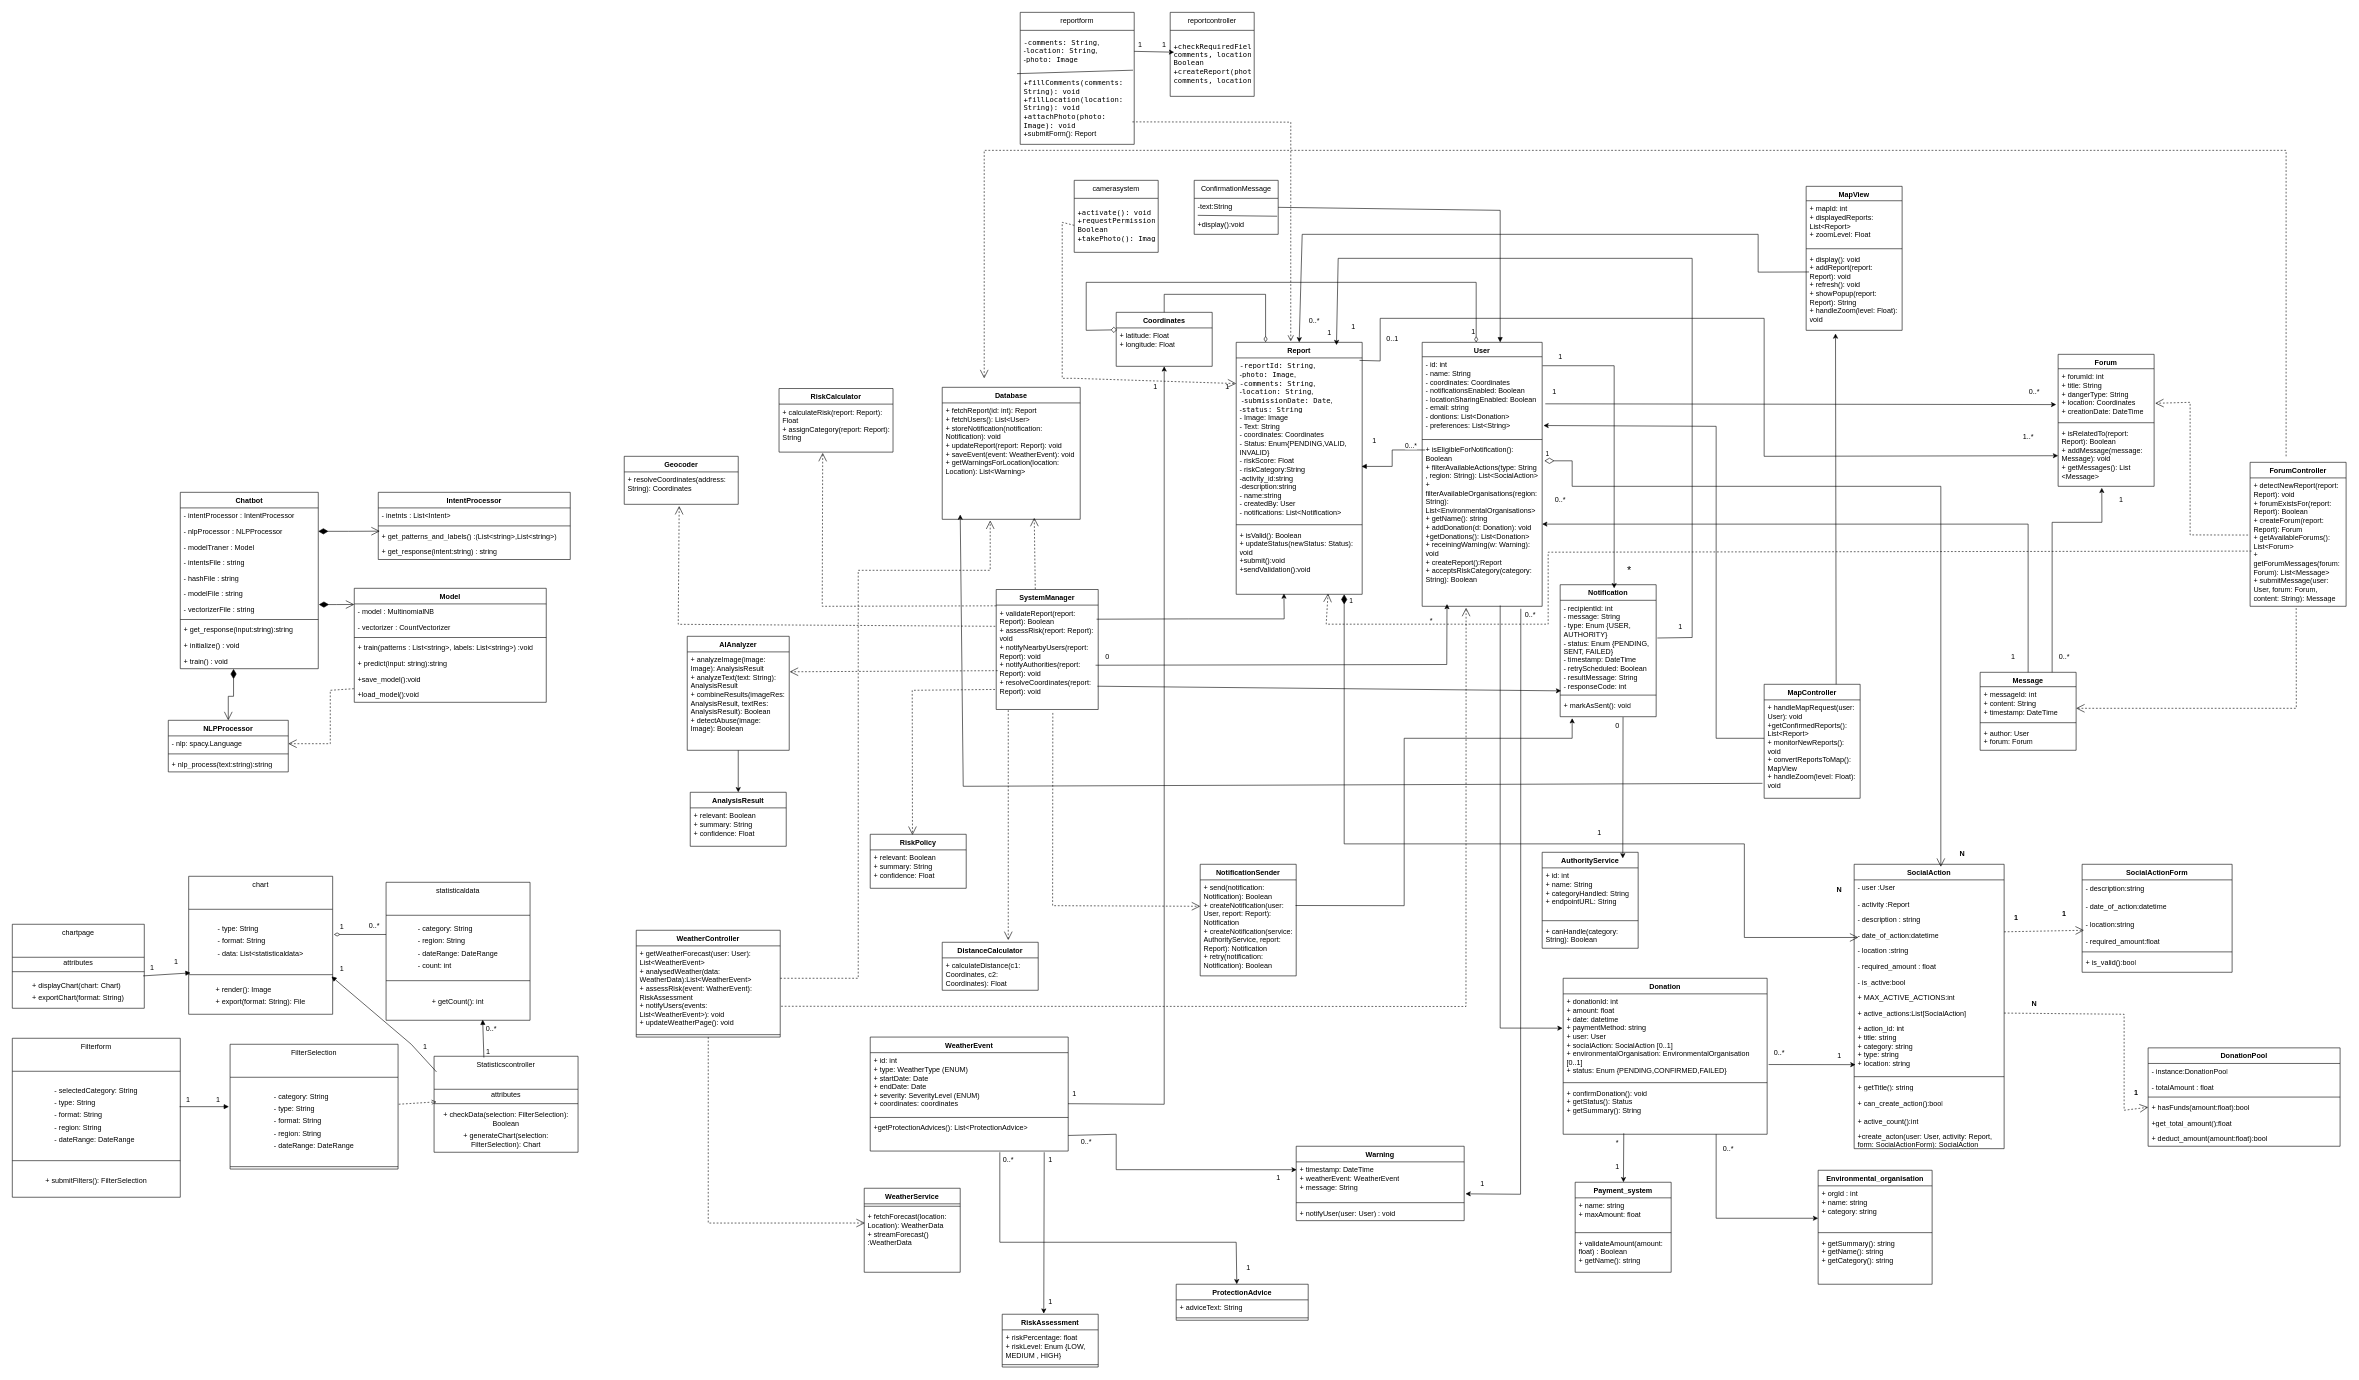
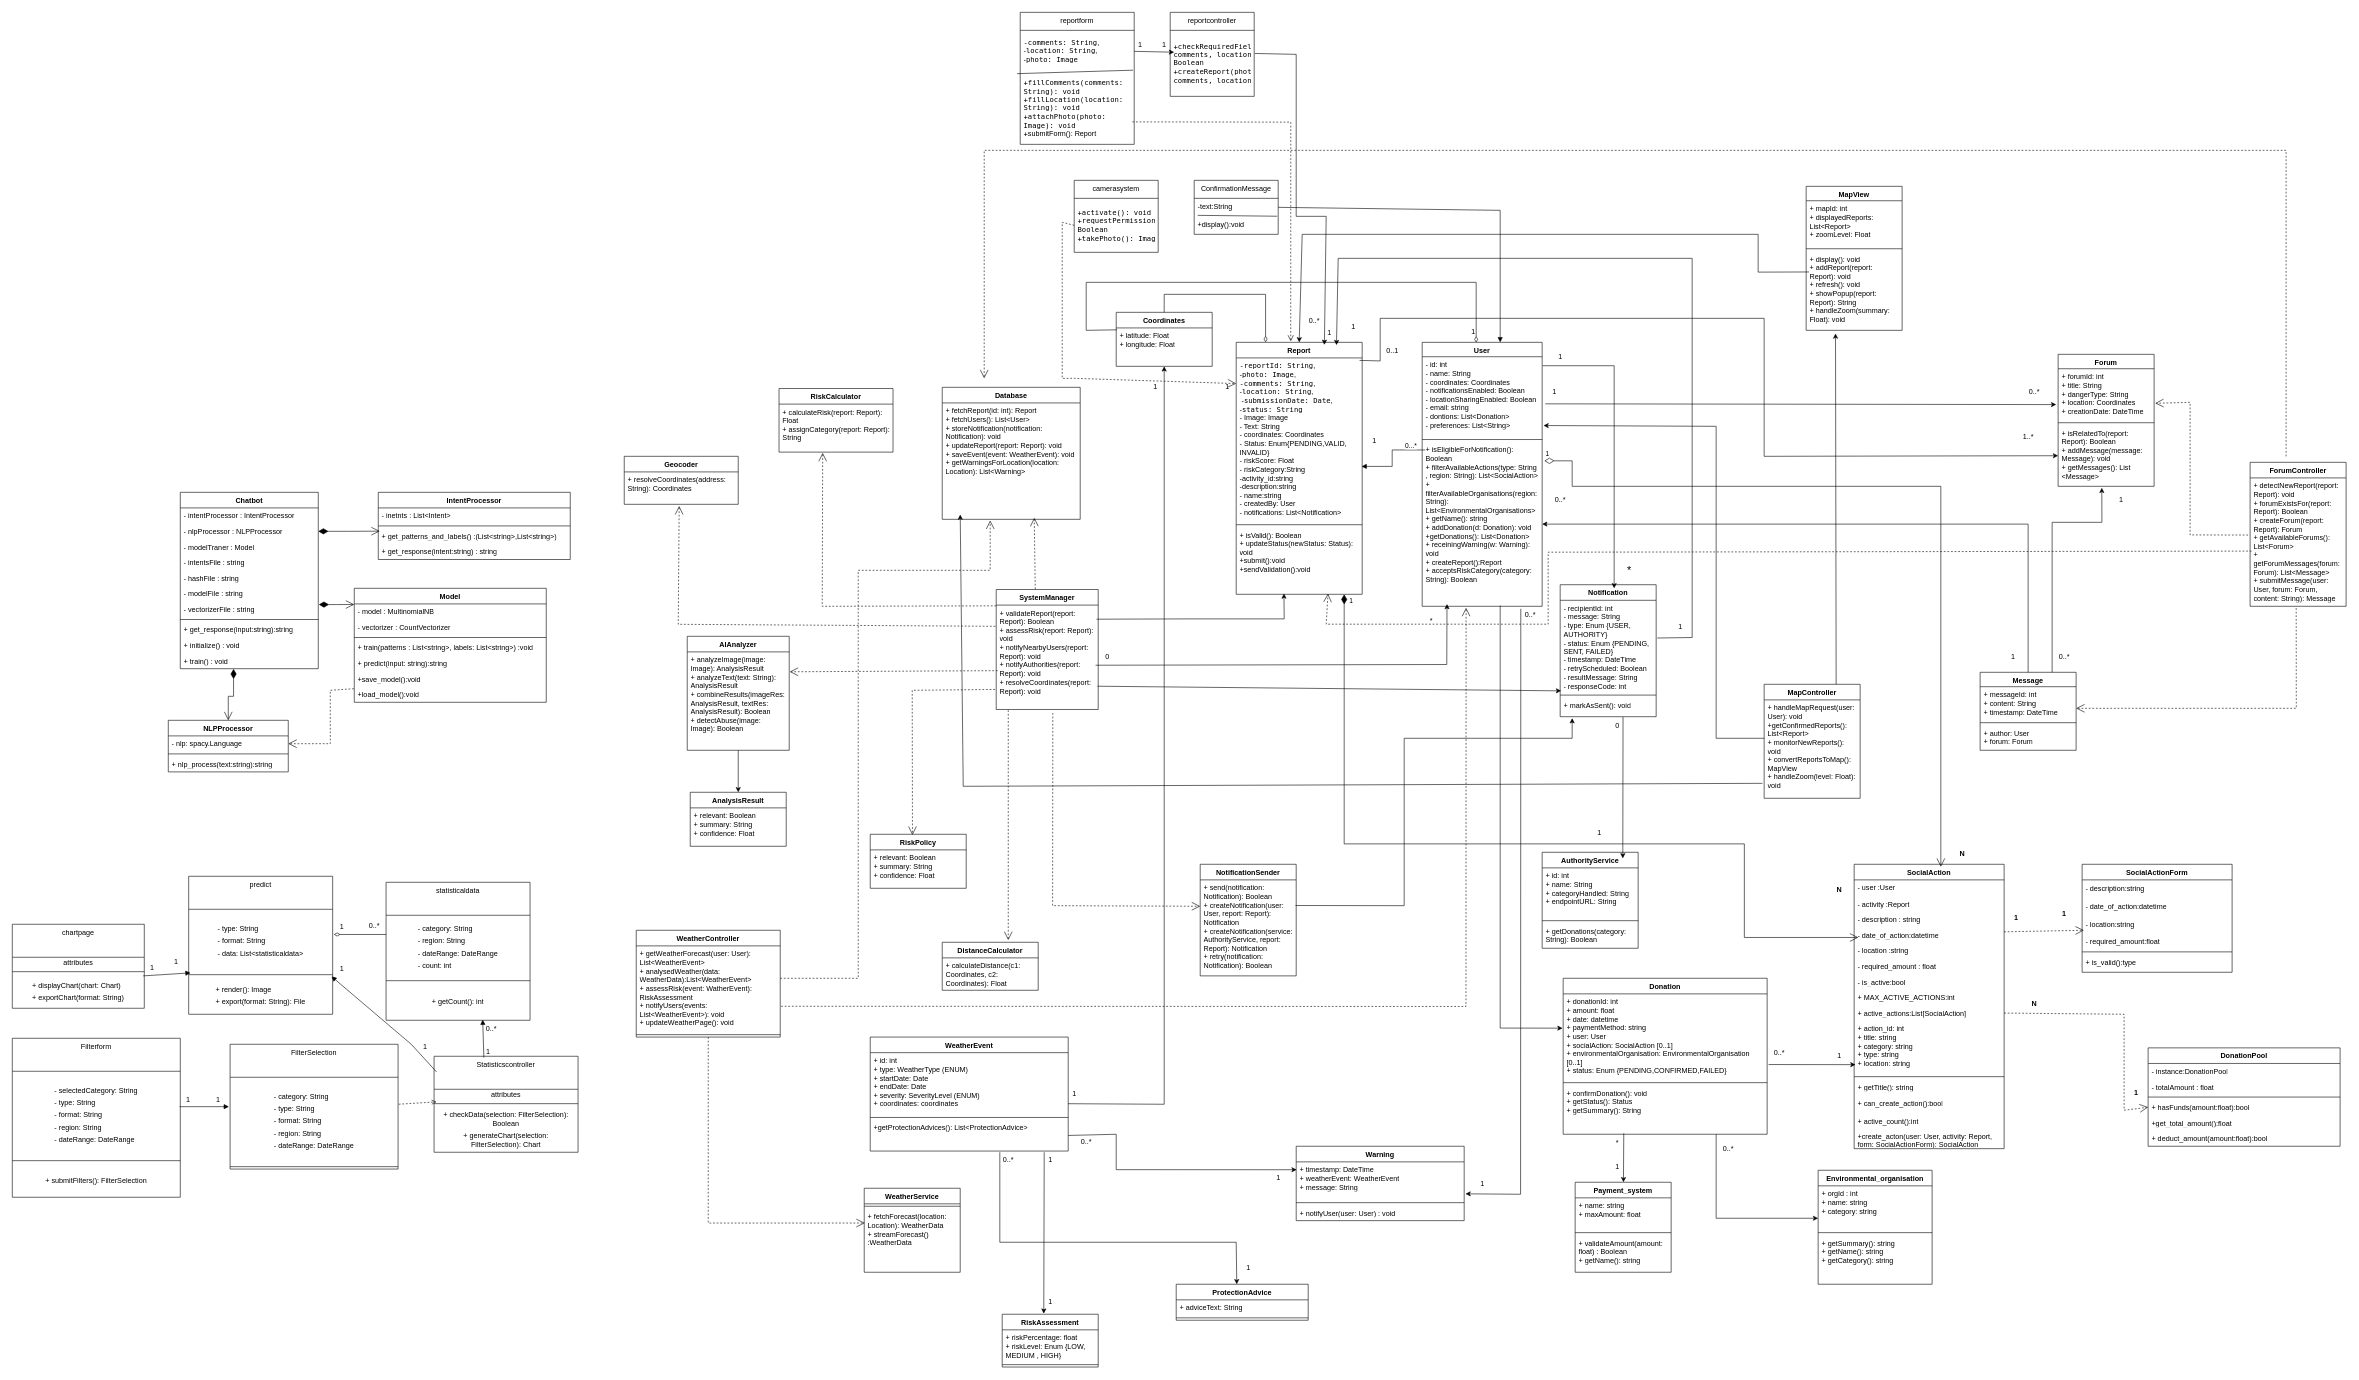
edge "+checkRequiredFields(photo, comments, location): Boolean +createReport(photo, comments, location): Report" -> "Report": added
node "+ display(): void + addReport(report: Report): void + refresh(): void + showPopup(report: Report): String + handleZoom(level: Float): void": label "+ display(): void + addReport(report: Report): void + refresh(): void + showPopup(report: Report): String + handleZoom(level: Float): void" -> "+ display(): void + addReport(report: Report): void + refresh(): void + showPopup(report: Report): String + handleZoom(summary: Float): void"
edge "+ latitude: Float + longitude: Float" -- "User": arrowhead diamond -> none
node "0..1": moved (1392, 339) -> (1392, 351)
node "chart": label "chart" -> "predict"
node "+ canHandle(category: String): Boolean": label "+ canHandle(category: String): Boolean" -> "+ getDonations(category: String): Boolean"
node "+ is_valid():bool": label "+ is_valid():bool" -> "+ is_valid():type"
